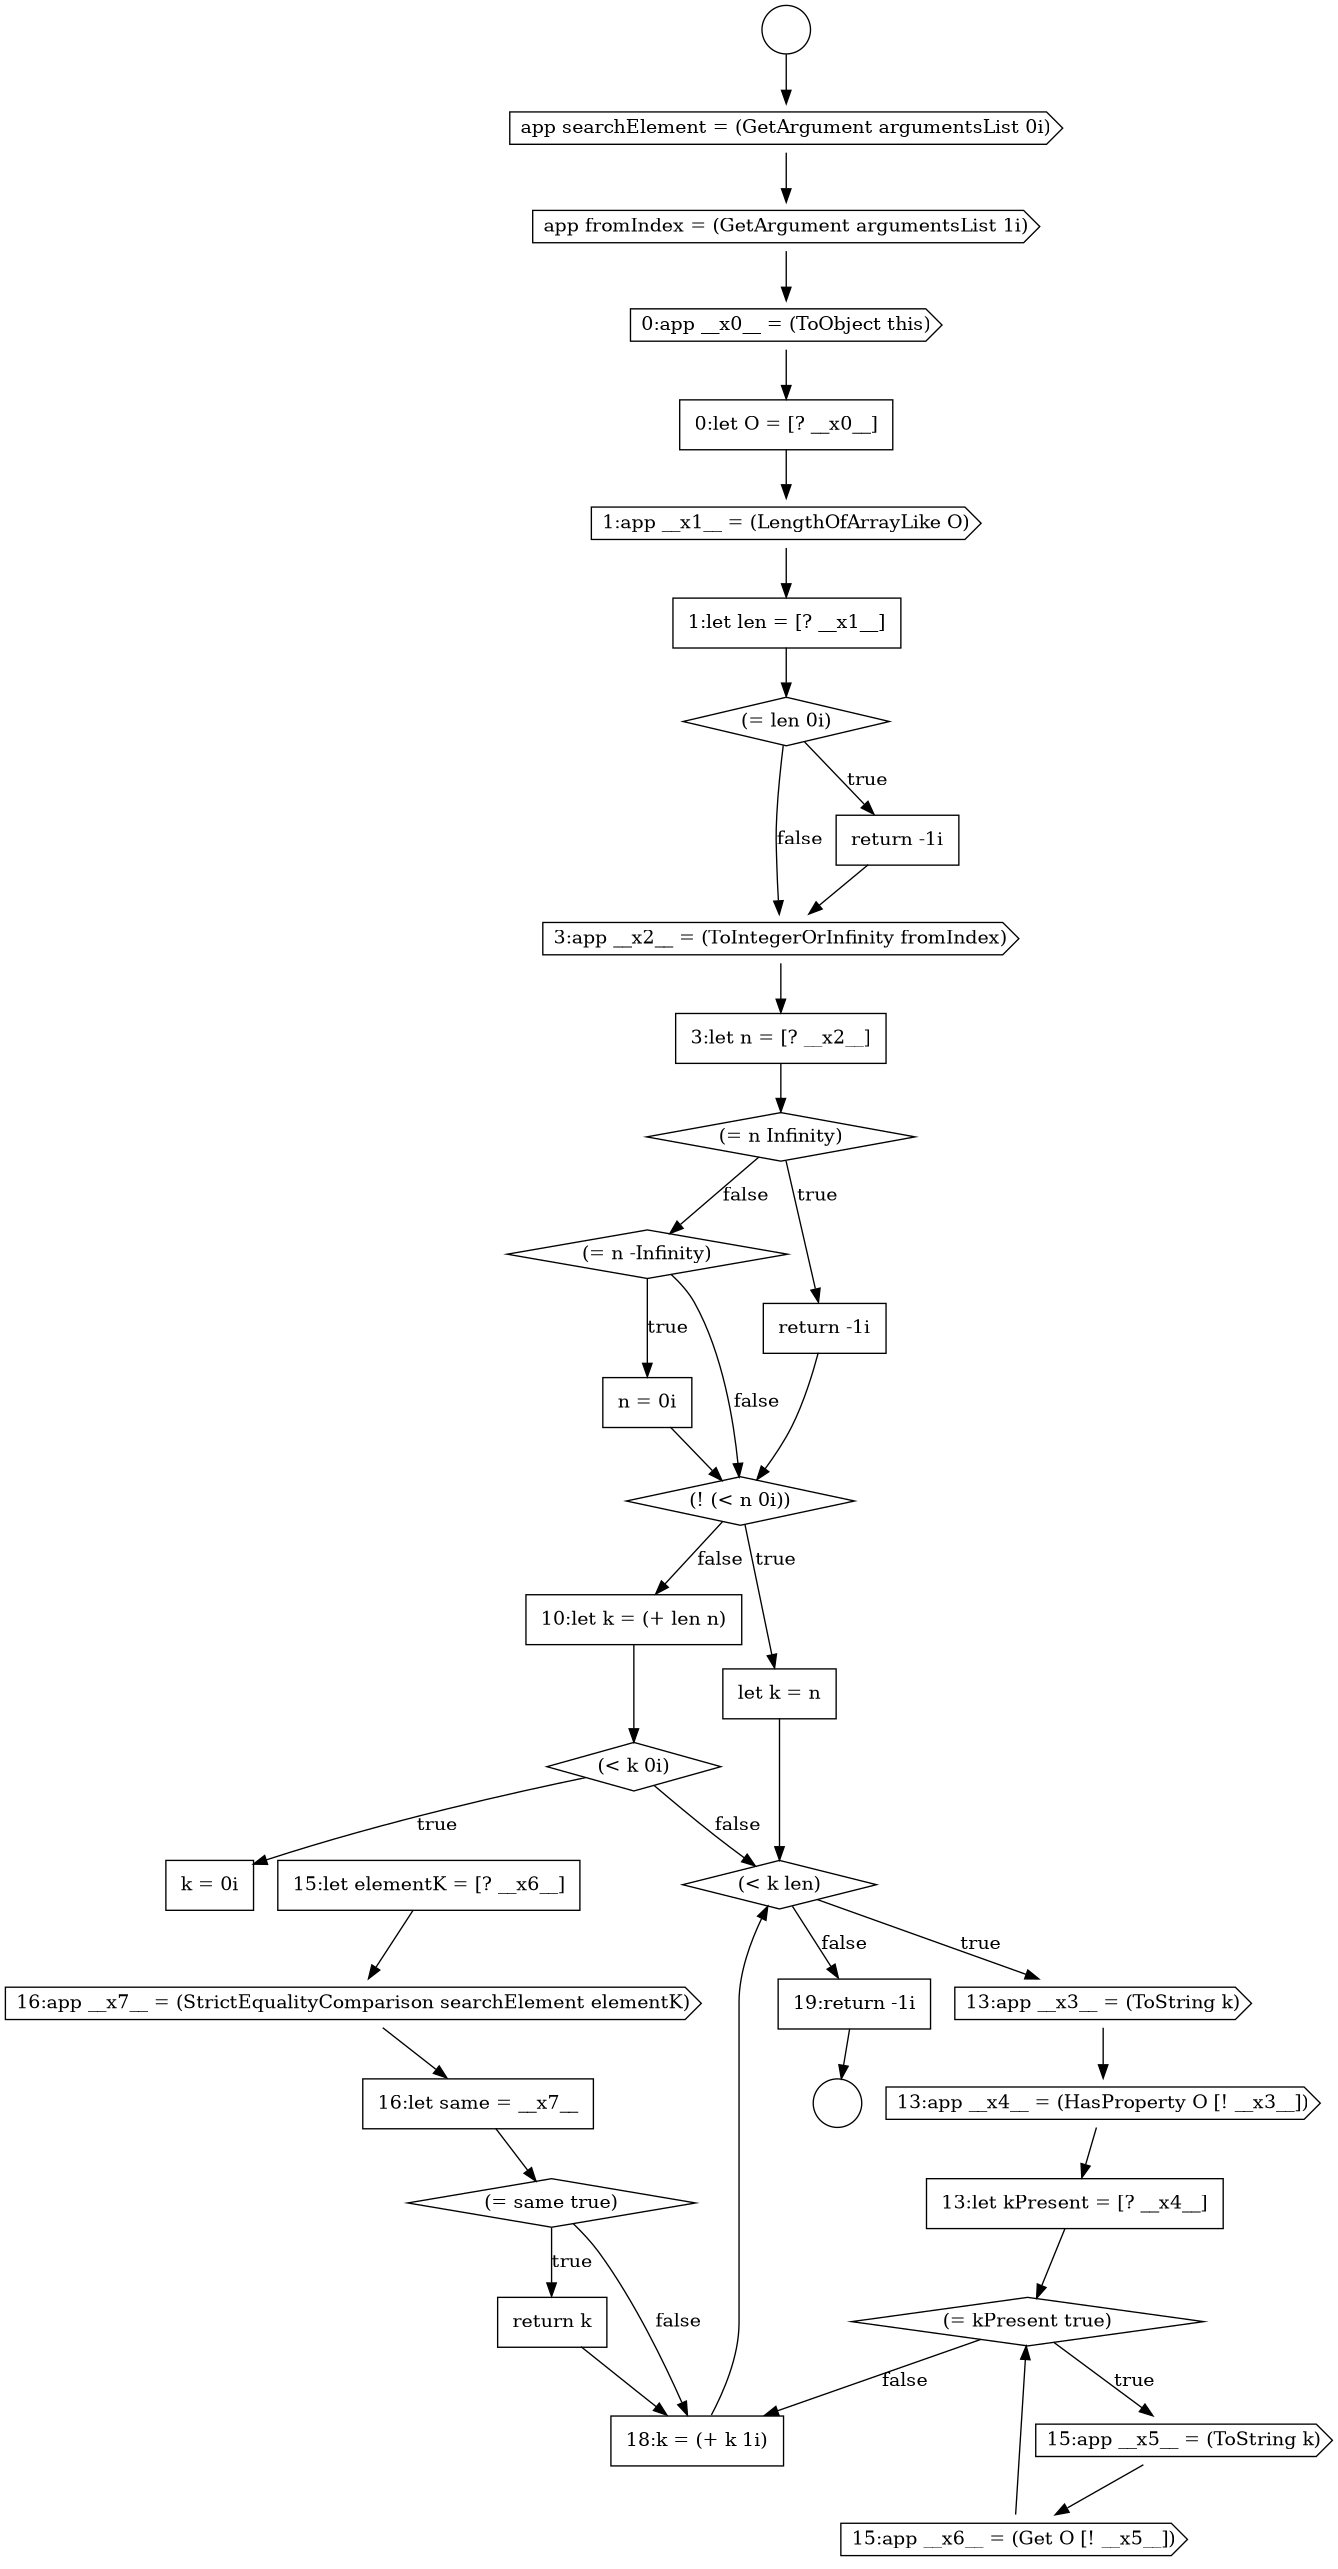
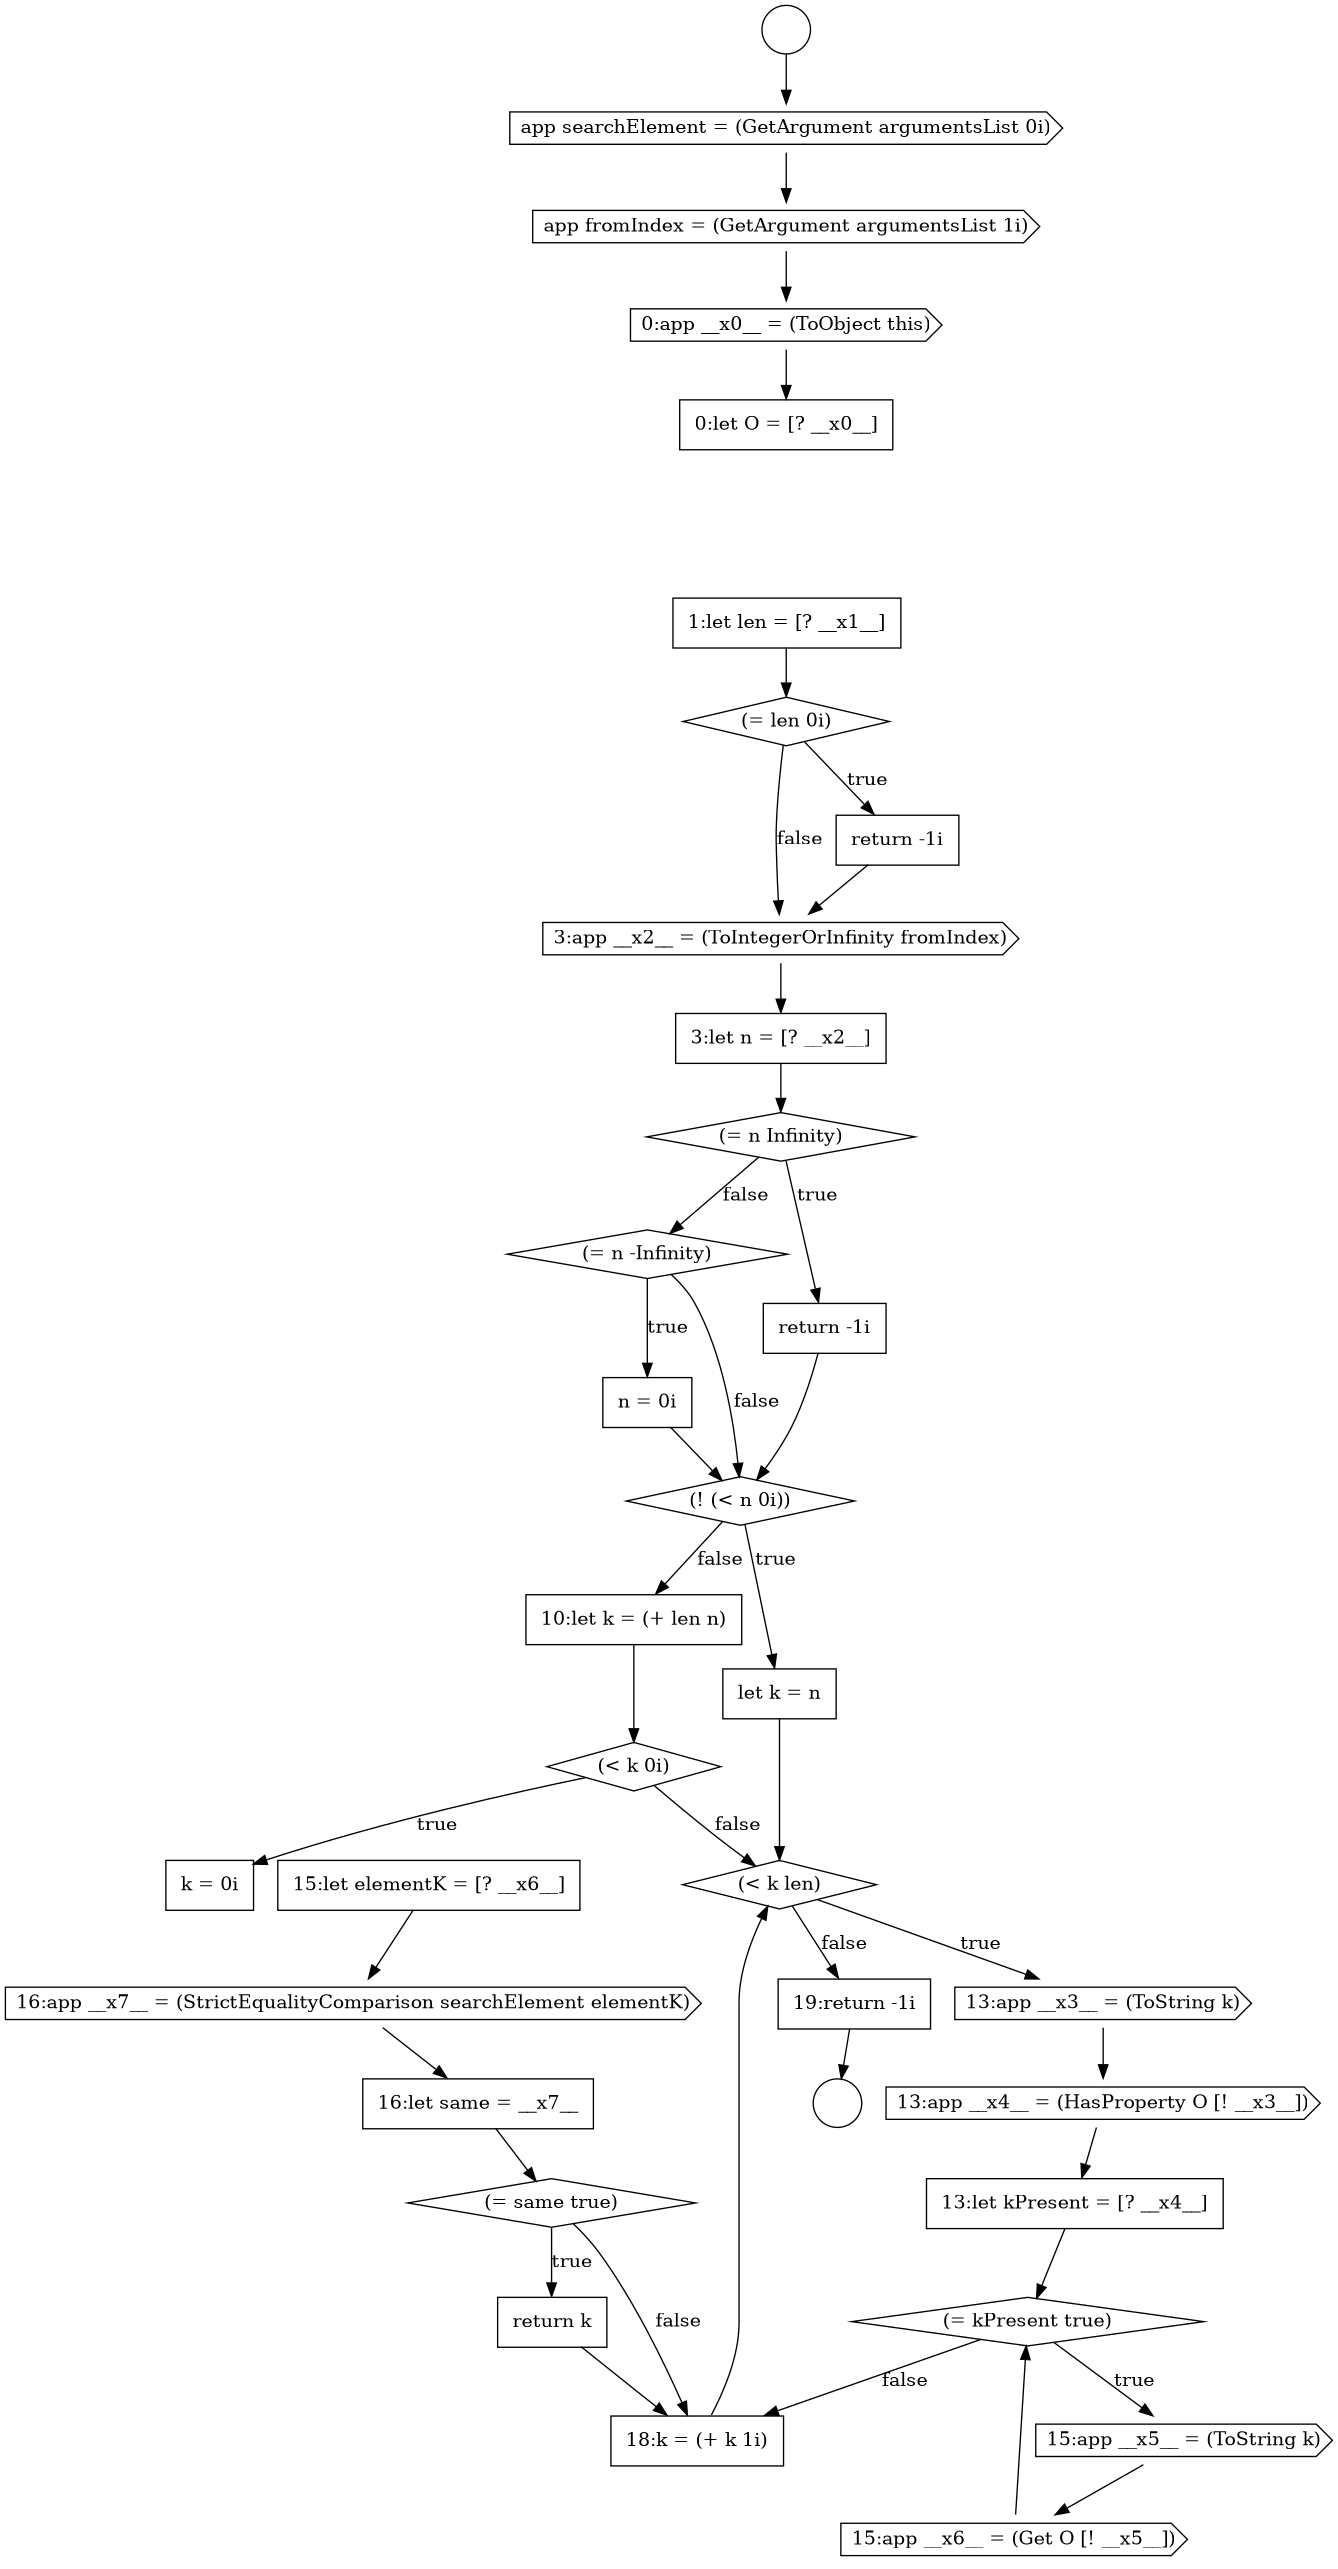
node "1:app __x1__ = (LengthOfArrayLike O)": removed
